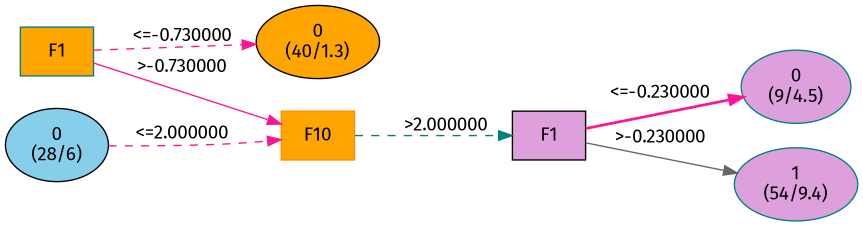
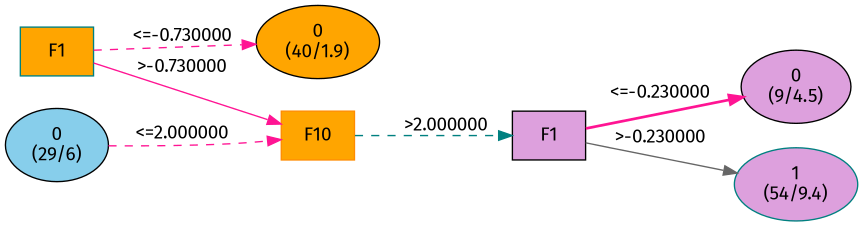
node "0 (40/1.3)": label "0 (40/1.3)" -> "0 (40/1.9)"
node "0 (9/4.5)": color teal -> black
node "0 (28/6)": label "0 (28/6)" -> "0 (29/6)"
